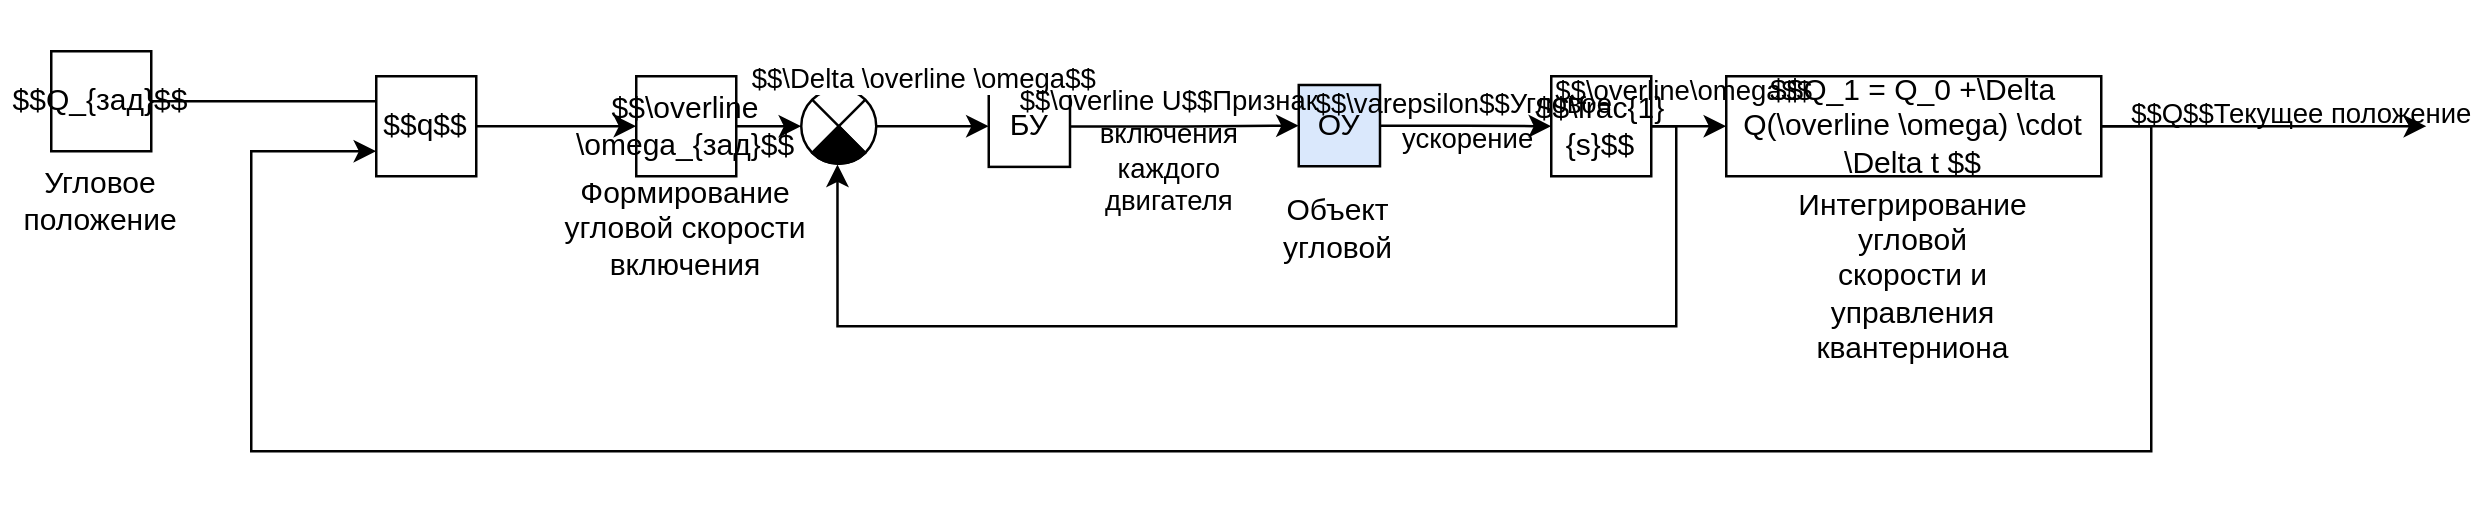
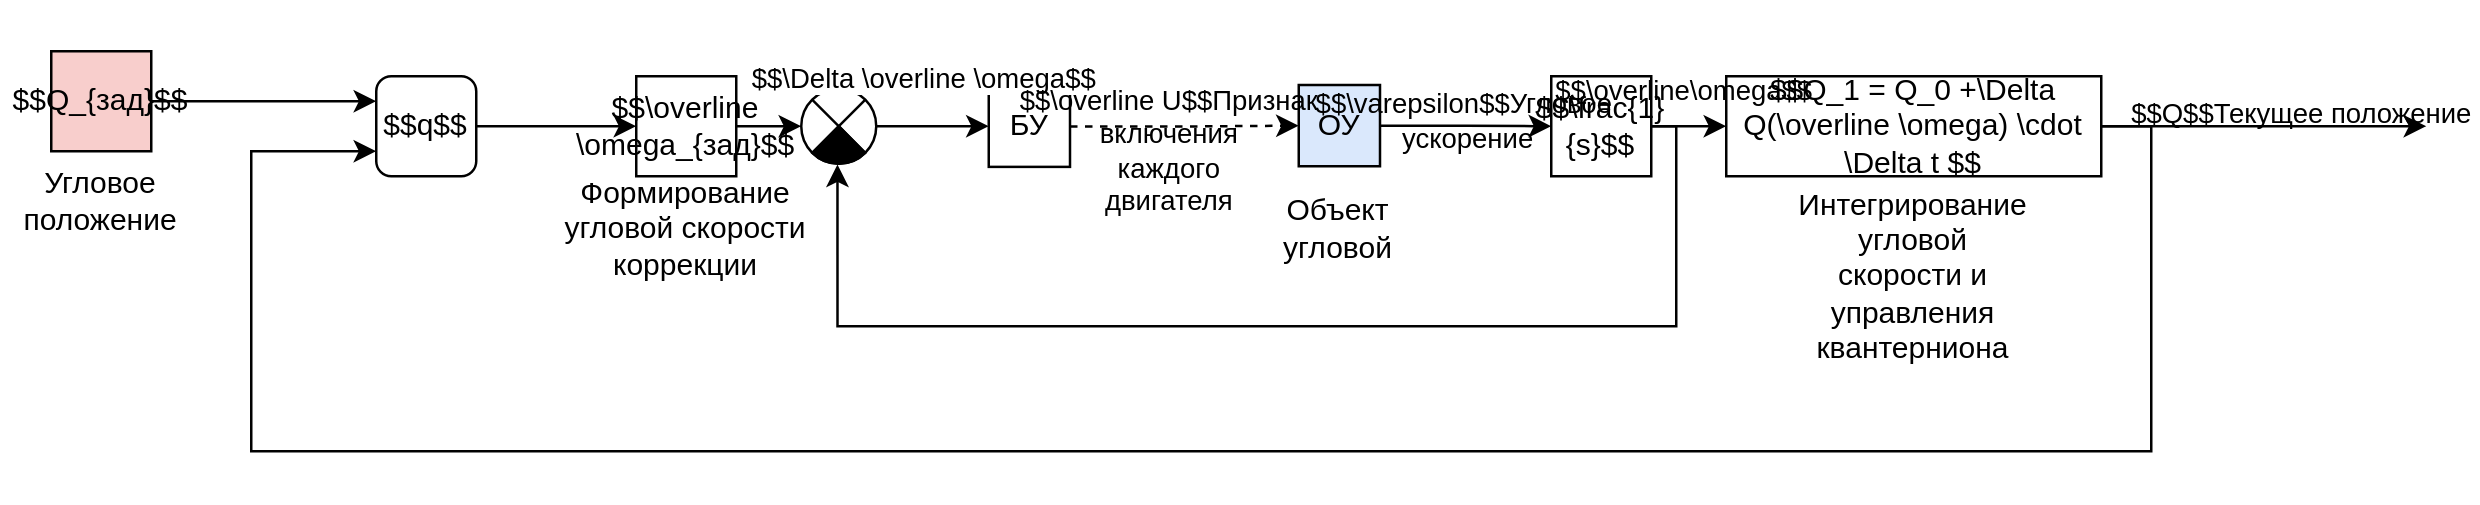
node "$$Q_{зад}$$": fillcolor #ffffff -> #f8cecc
edge "$$Q_{зад}$$" -- "$$q$$": arrowhead none -> classic
node "$$q$$": shape rectangle -> rounded rectangle
edge "БУ" -> "ОУ": style solid -> dashed
node "Формирование угловой скорости включения": label "Формирование угловой скорости включения" -> "Формирование угловой скорости коррекции"
